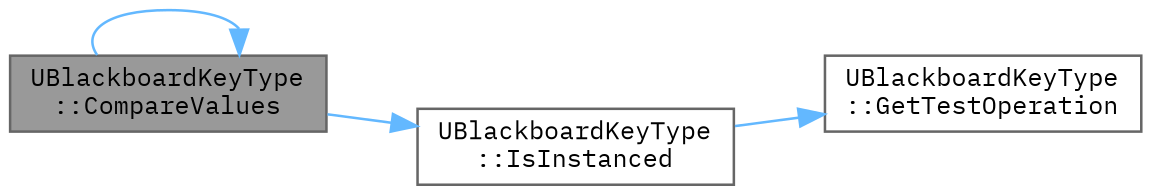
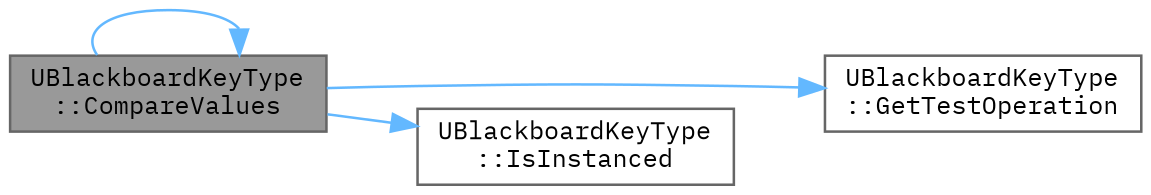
edge "UBlackboardKeyType ::IsInstanced" -> "UBlackboardKeyType ::GetTestOperation": now "UBlackboardKeyType ::CompareValues" -> "UBlackboardKeyType ::GetTestOperation"
